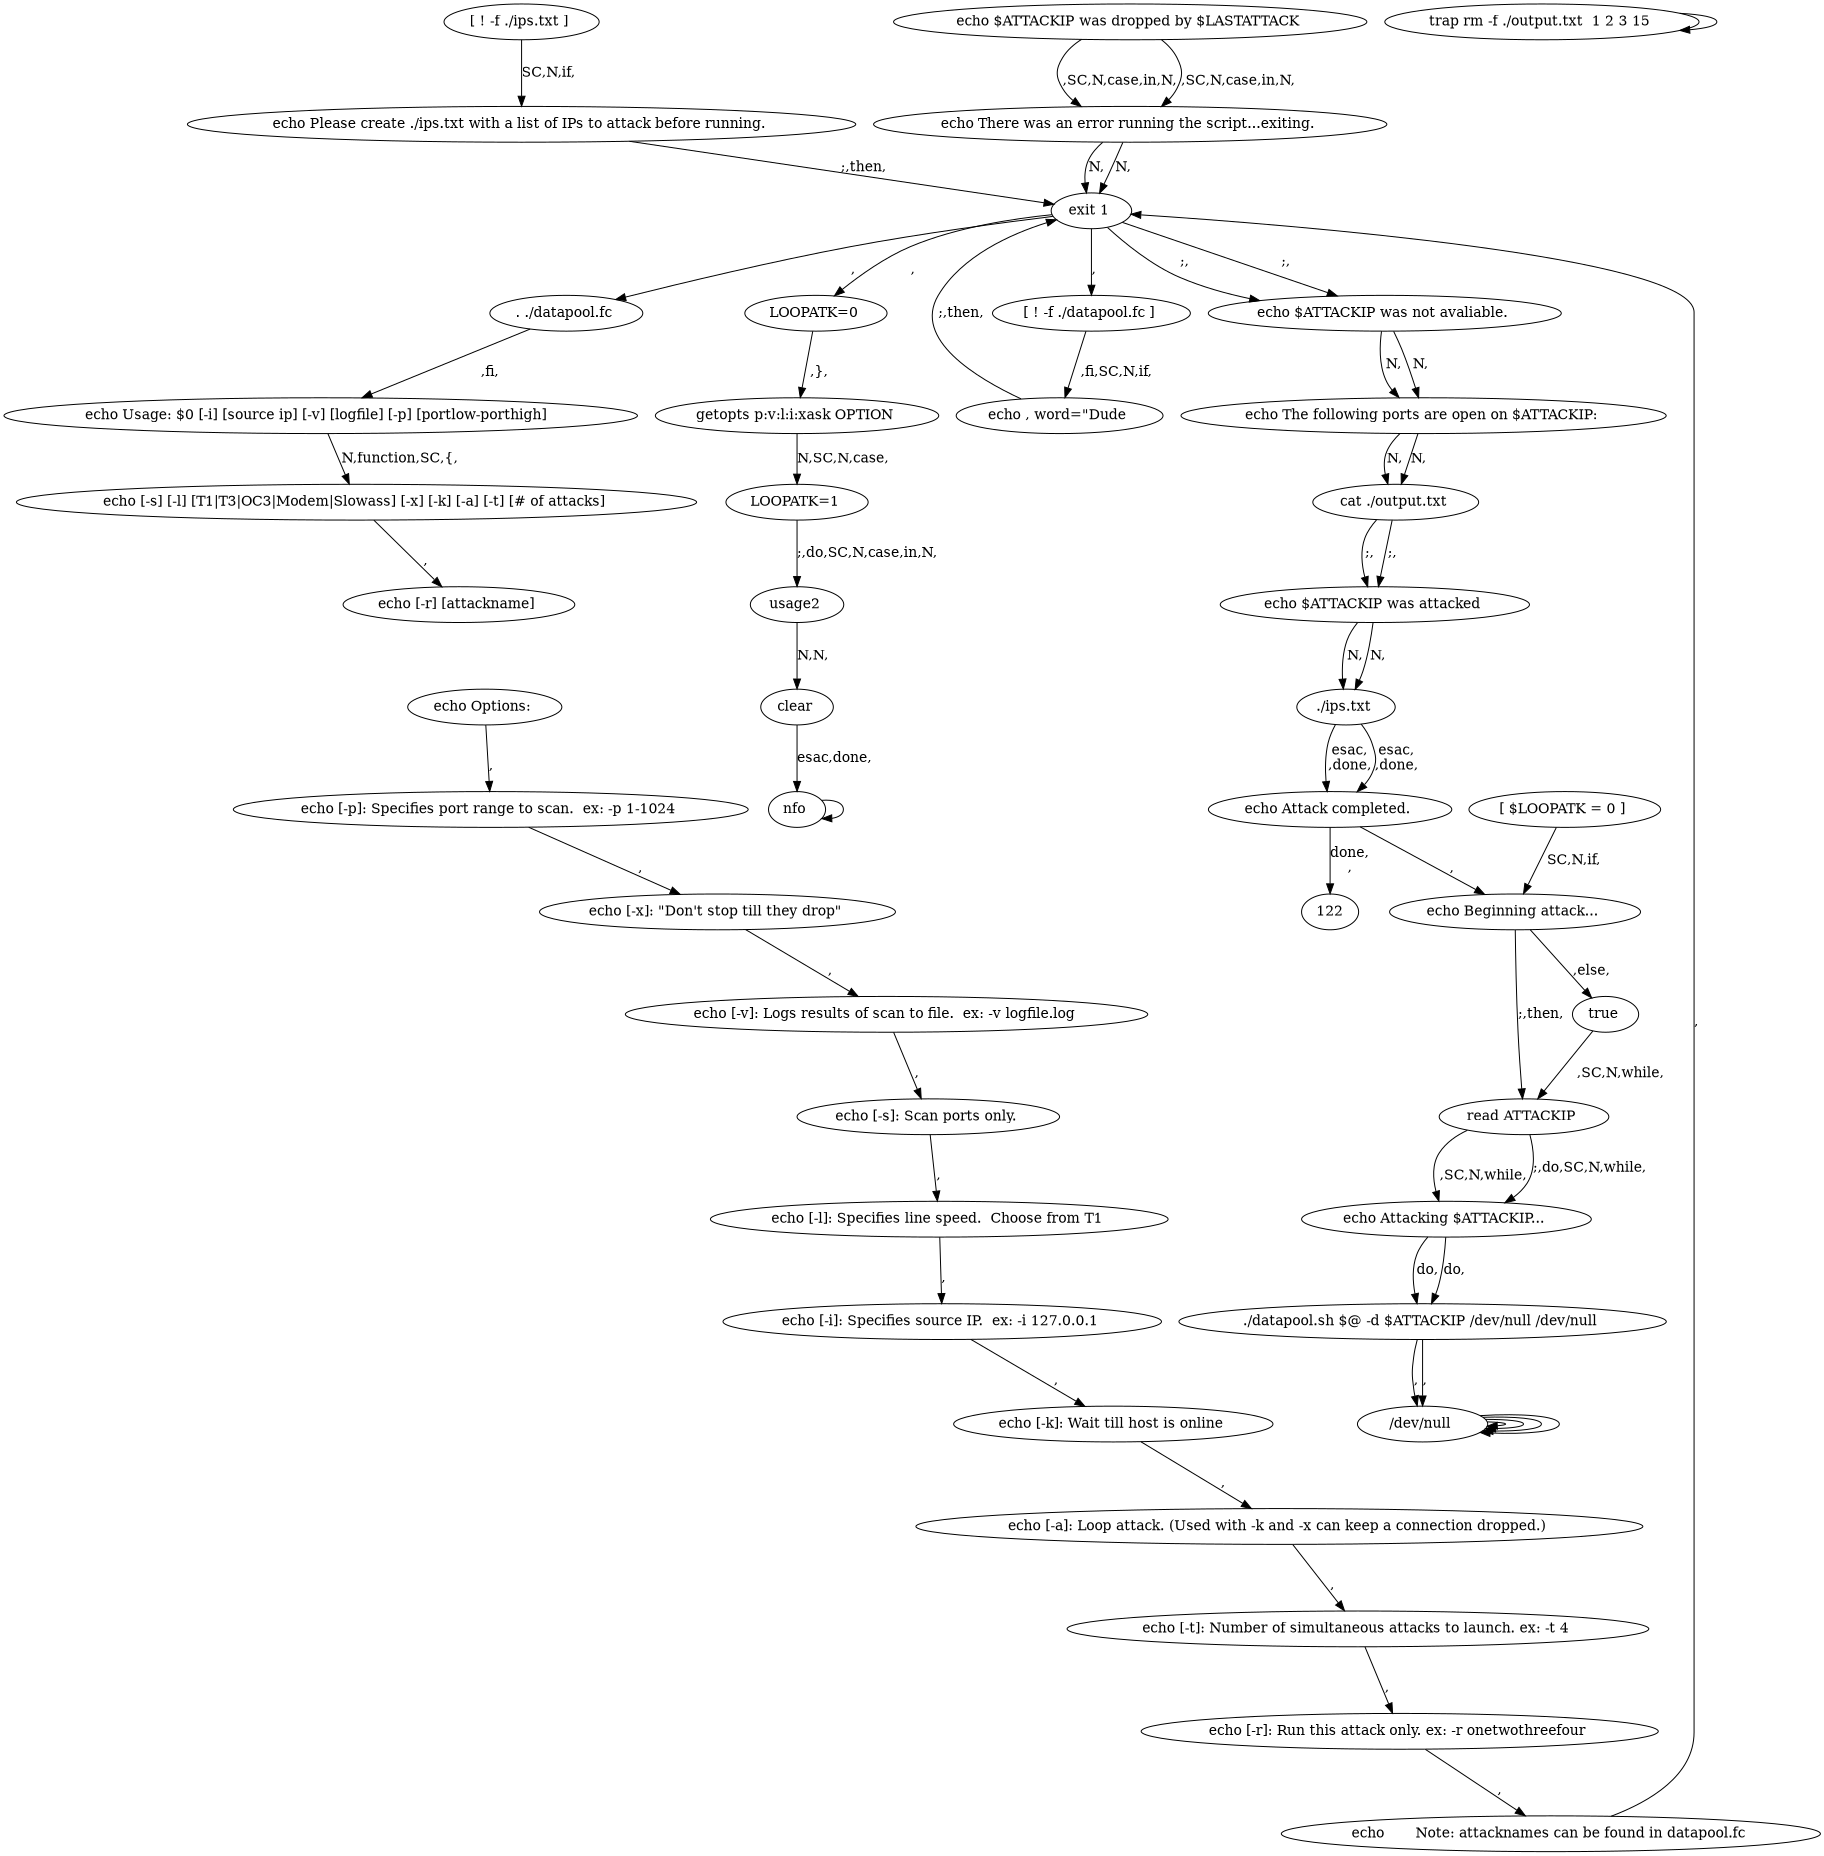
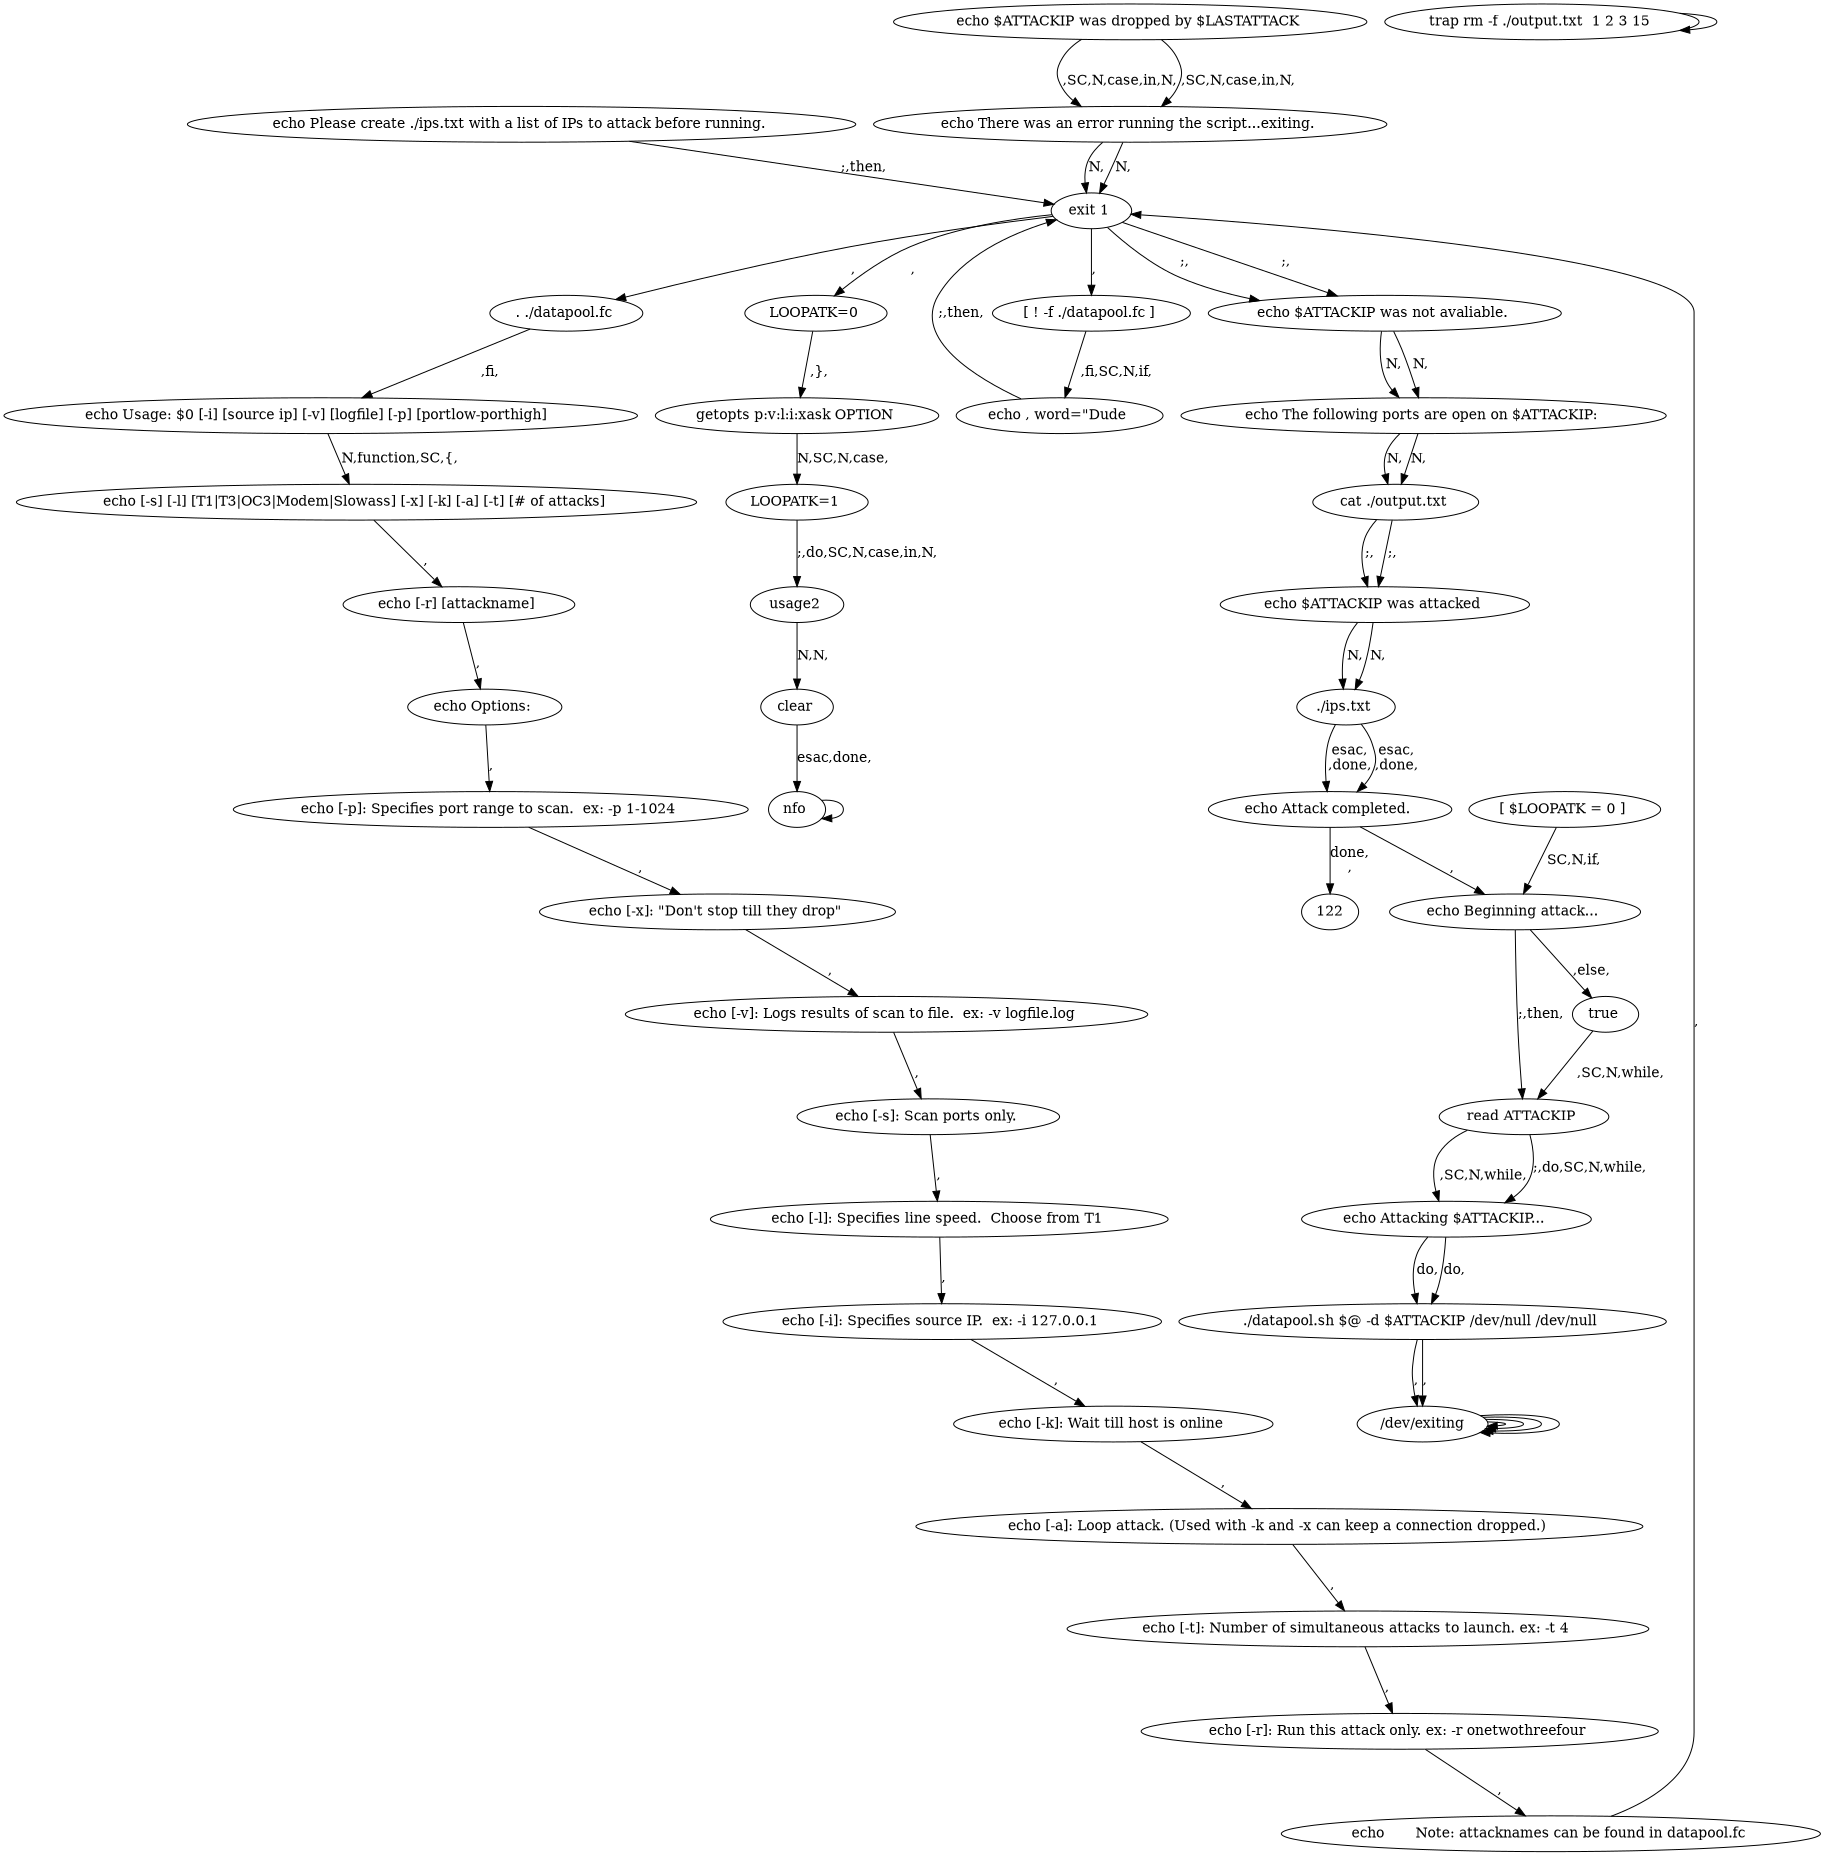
node "[ ! -f ./ips.txt ]": removed
edge "echo [-r] [attackname]" -> "echo Options:": added, label ","
node "/dev/null": label "/dev/null" -> "/dev/exiting"
